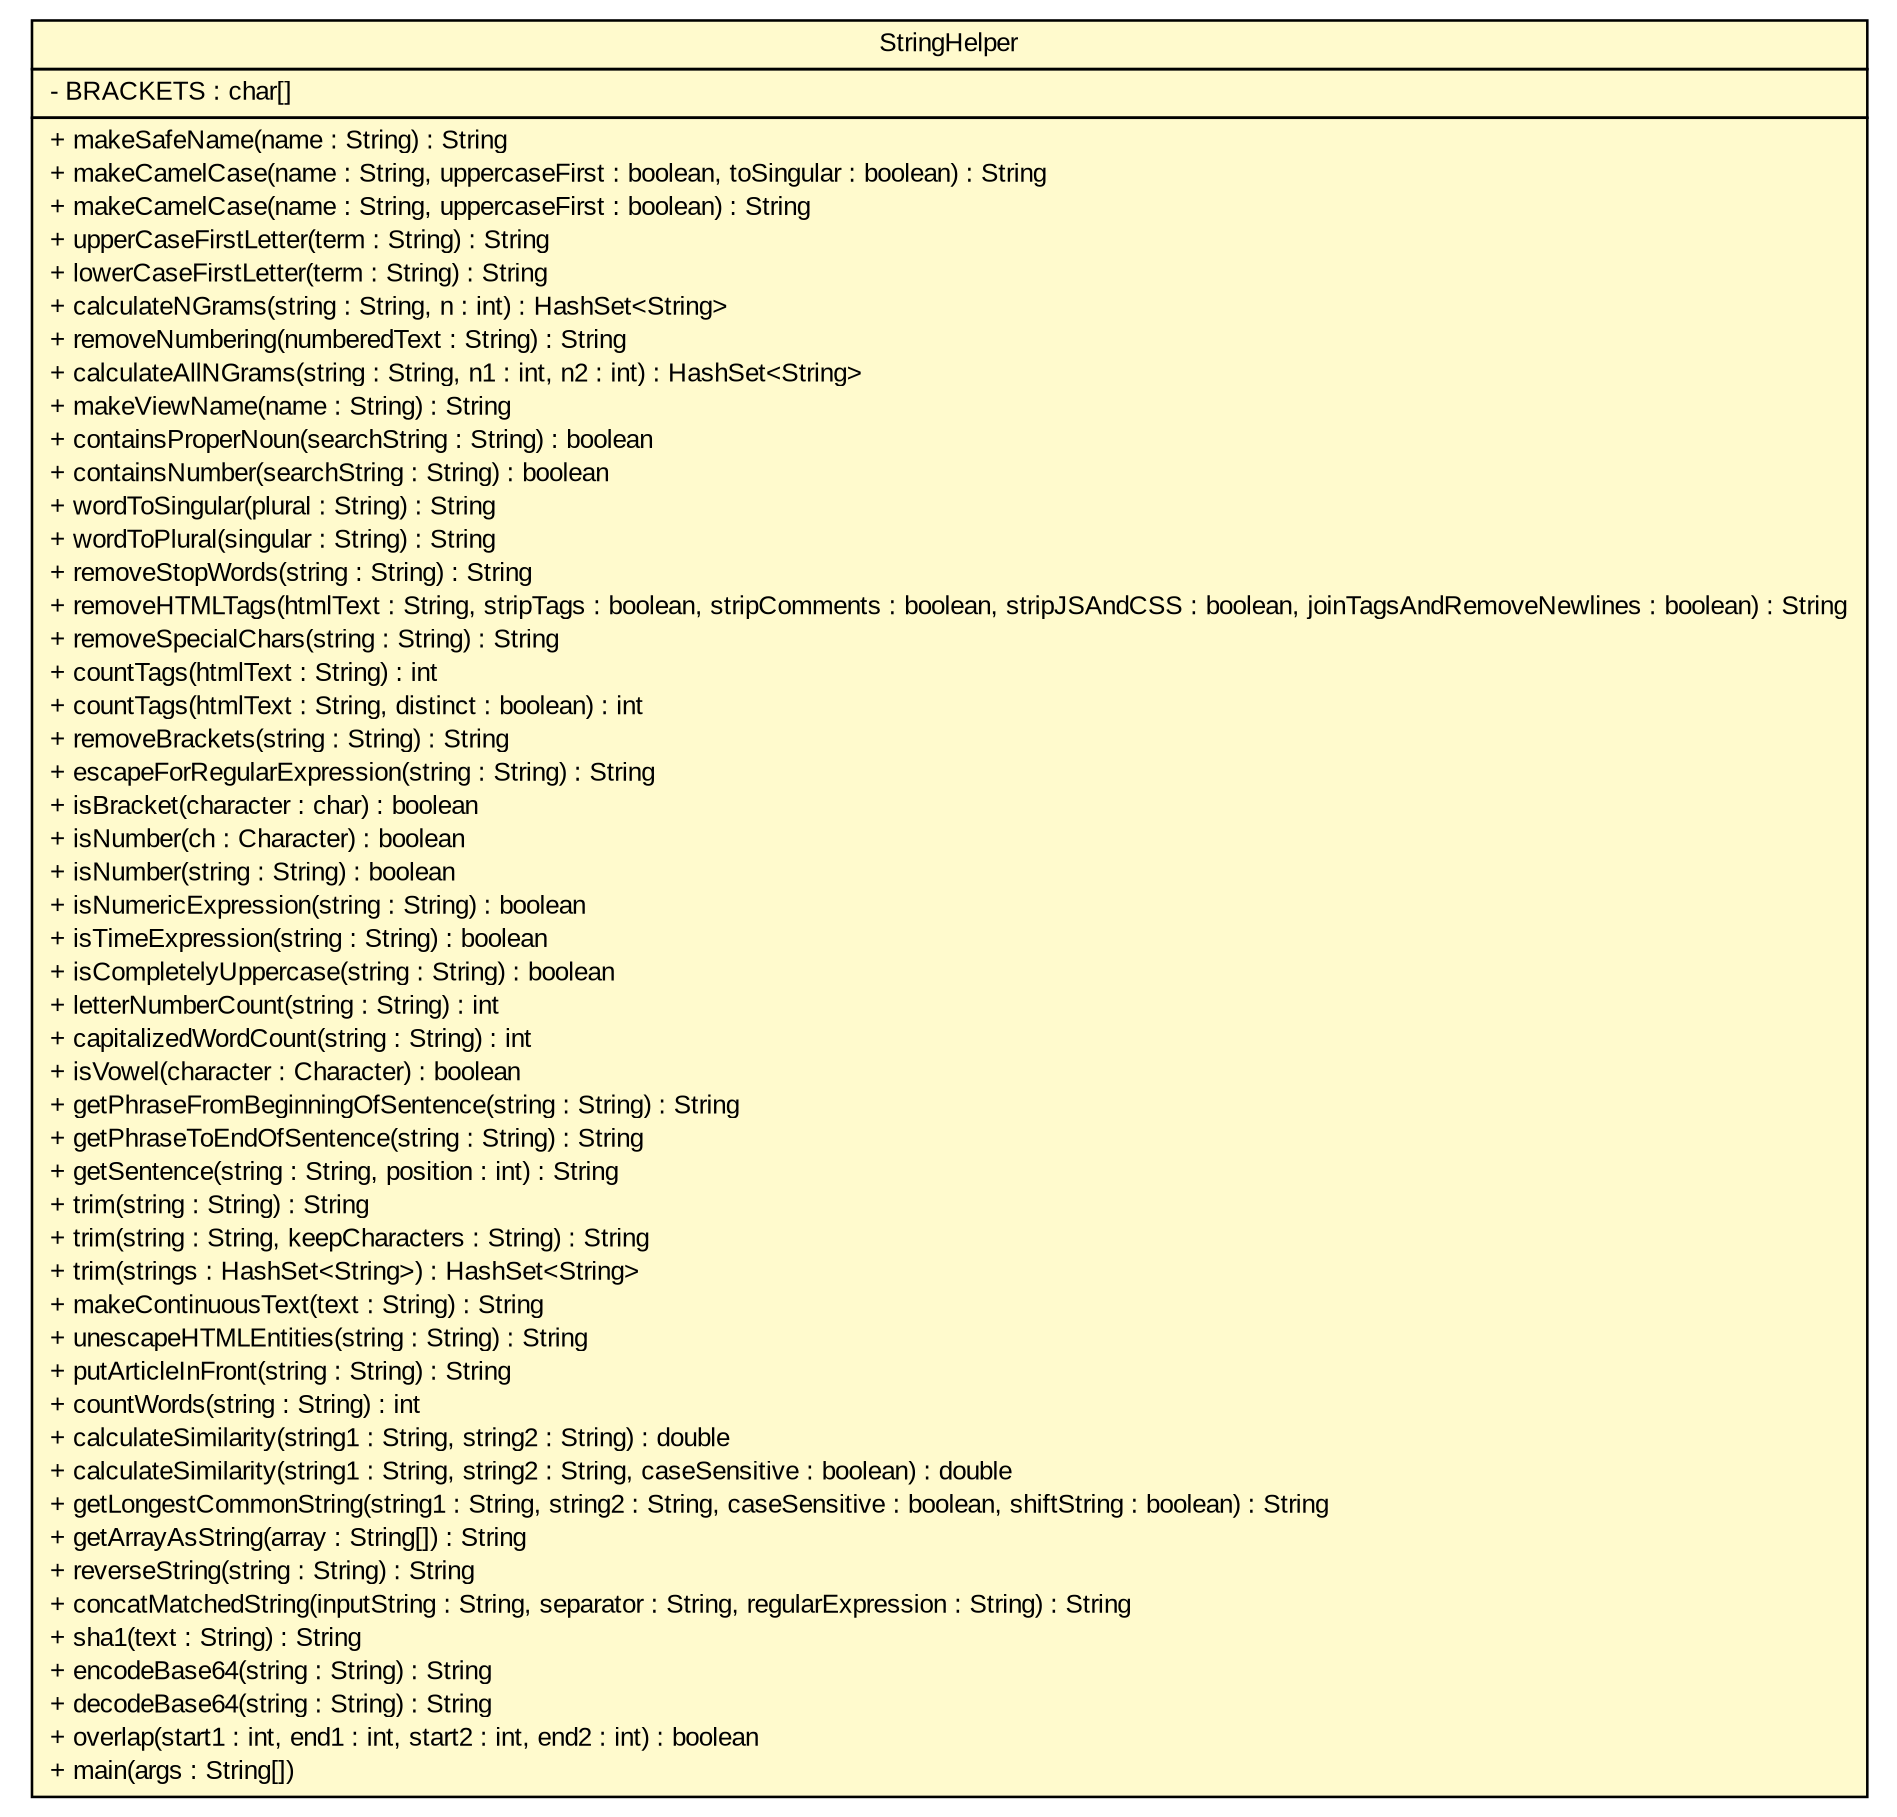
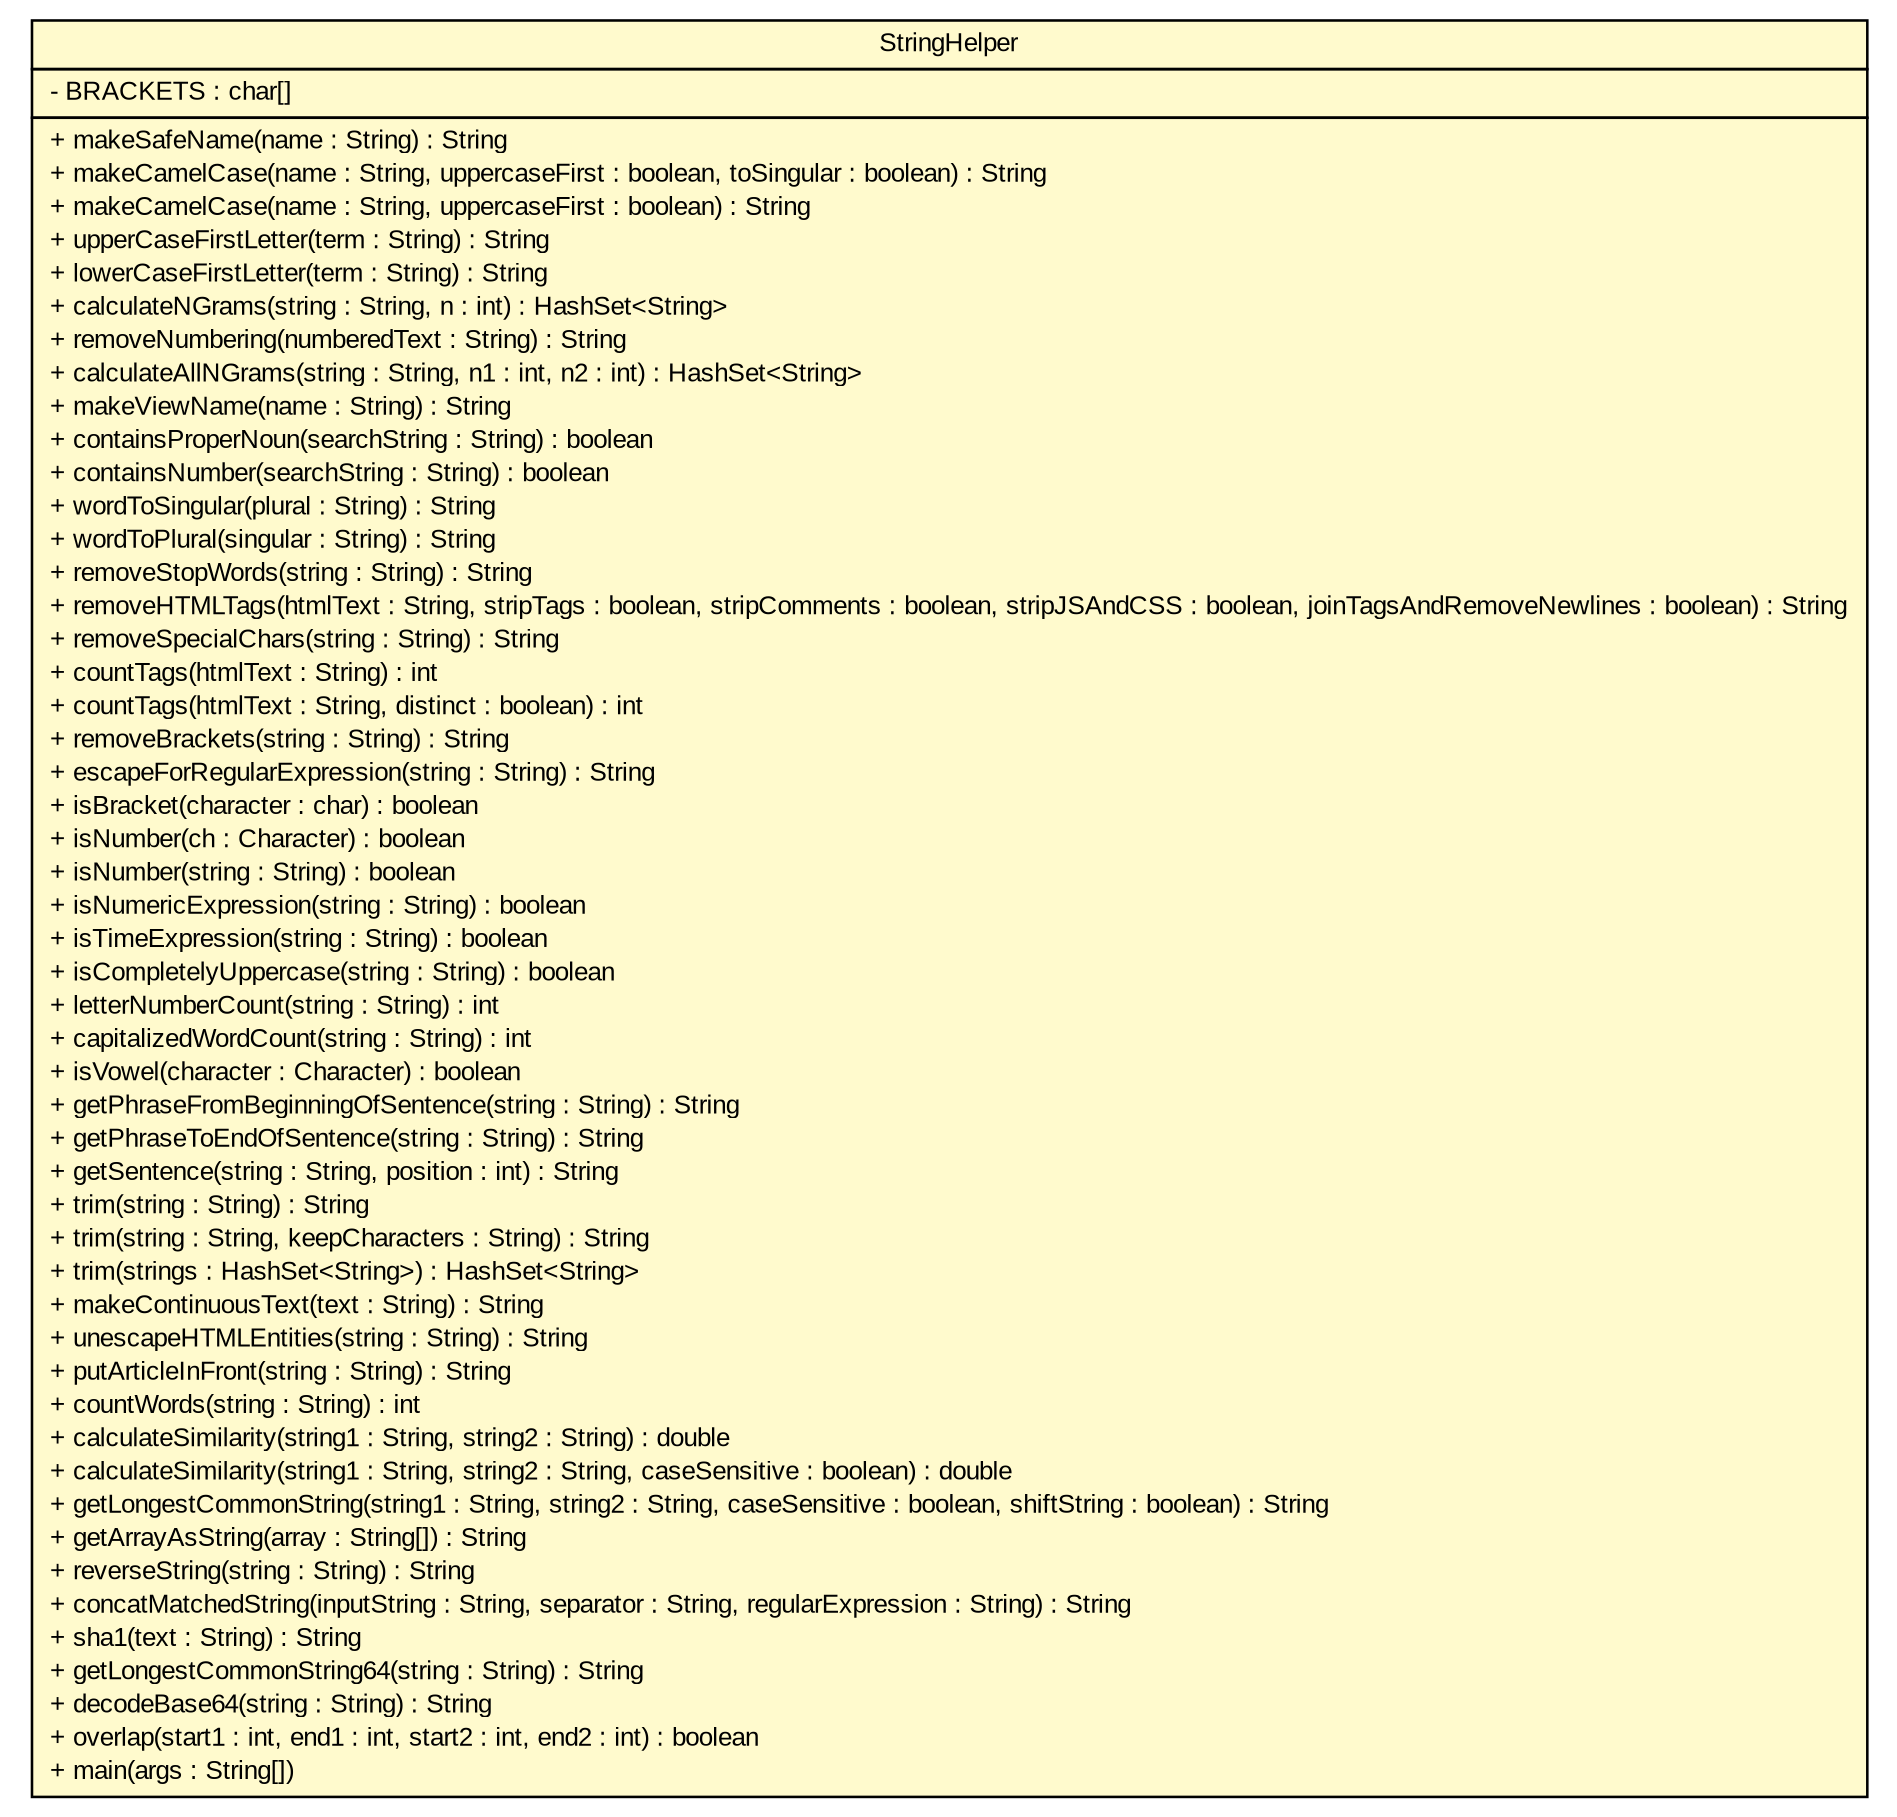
node "StringHelper": text "+ encodeBase64(string : String) : String" -> "+ getLongestCommonString64(string : String) : String"
